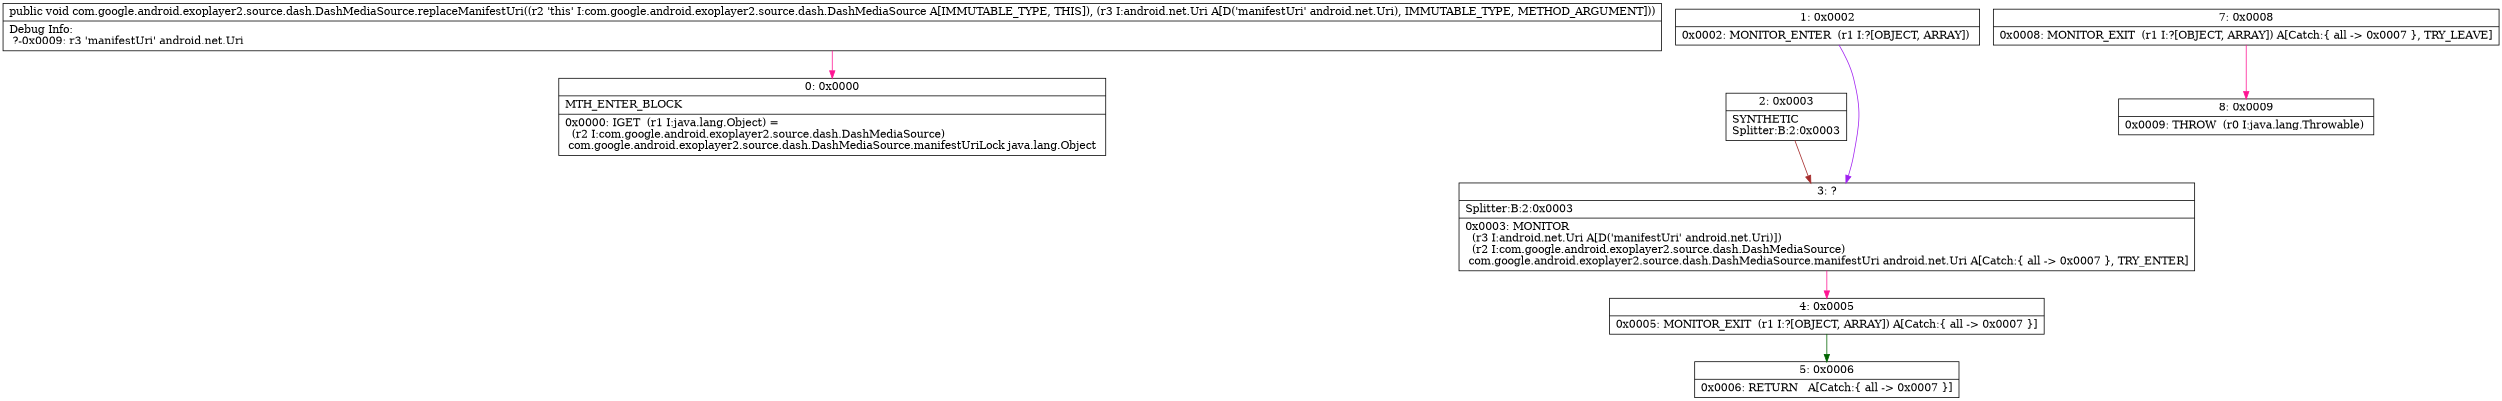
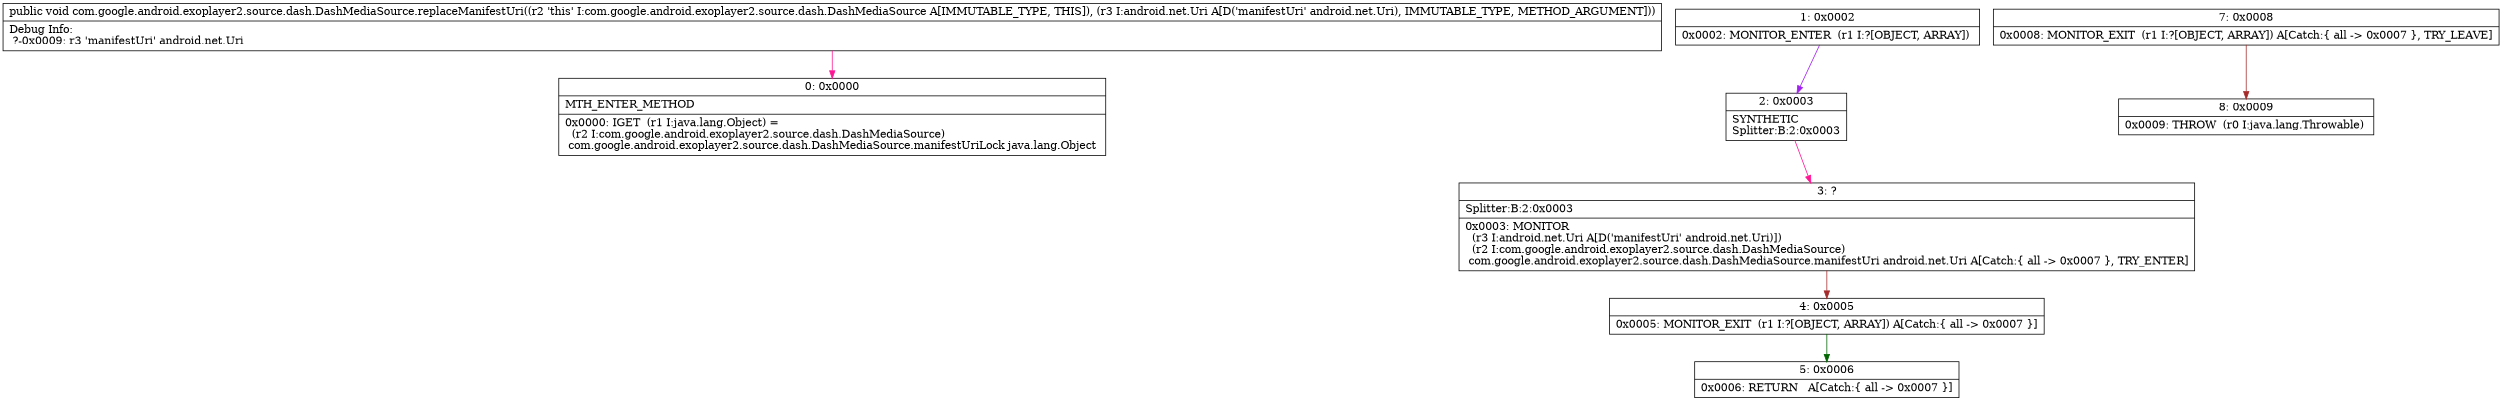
edge "7: 0x0008" -> "8: 0x0009": color deeppink -> brown
node "0: 0x0000": text "MTH_ENTER_BLOCK" -> "MTH_ENTER_METHOD"
edge "1: 0x0002" -> "3: ?": now "1: 0x0002" -> "2: 0x0003"
edge "2: 0x0003" -> "3: ?": color brown -> deeppink
edge "3: ?" -> "4: 0x0005": color deeppink -> brown
